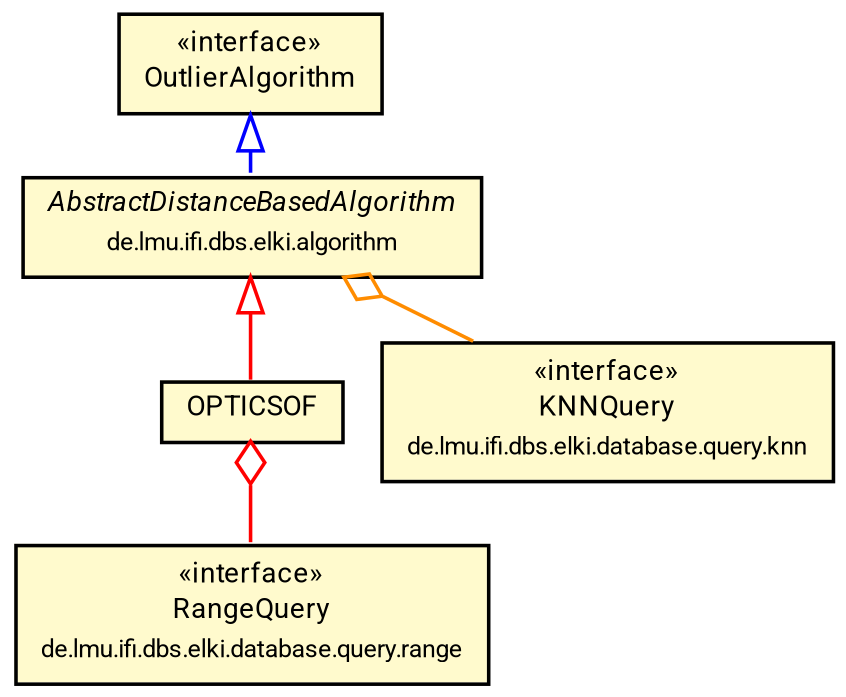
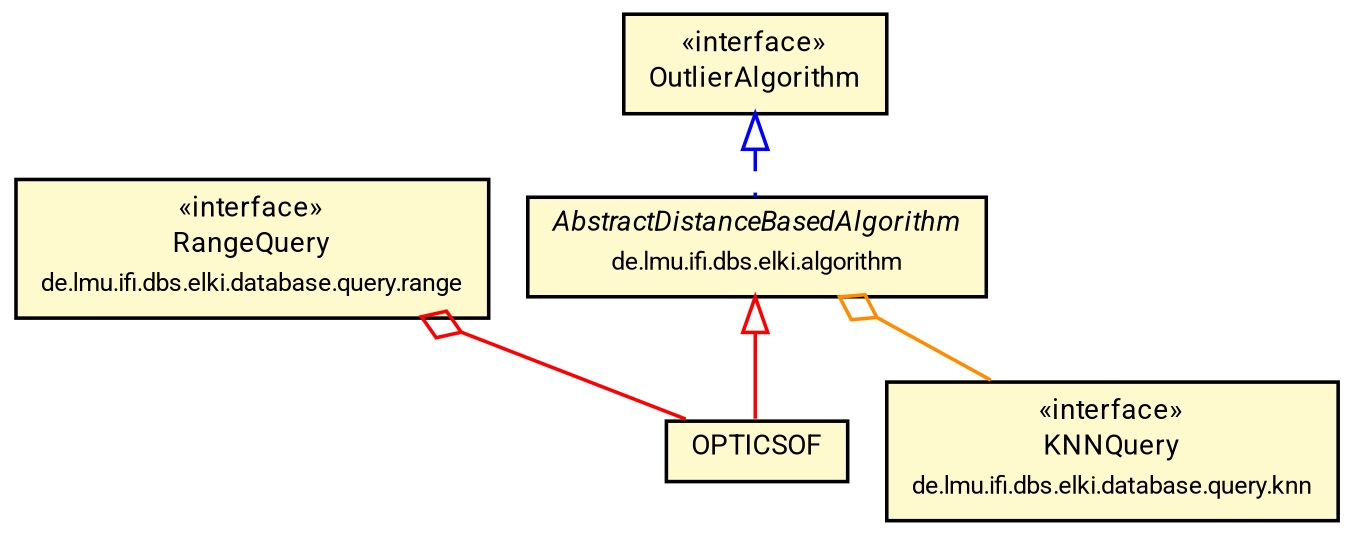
edge "RangeQuery" -> "OPTICSOF": reversed
